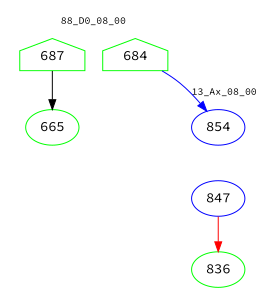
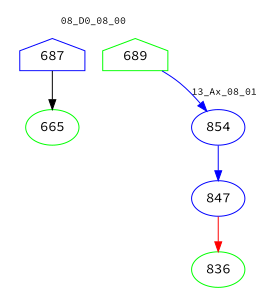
cluster "88_D0_08_00": label "88_D0_08_00" -> "08_D0_08_00"
node "687": color green -> blue
node "684": label "684" -> "689"
cluster "13_Ax_08_00": label "13_Ax_08_00" -> "13_Ax_08_01"
edge "854" -> "847": added
